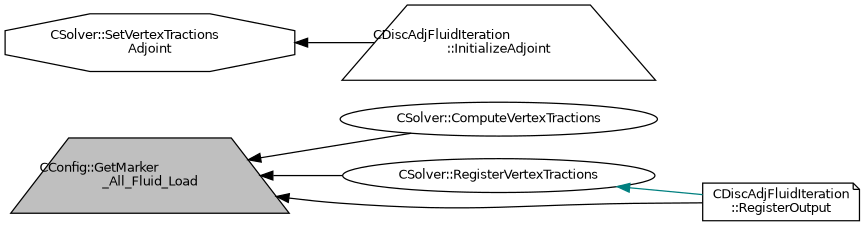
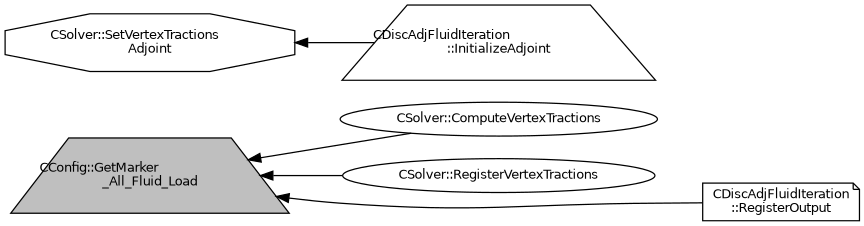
edge "CDiscAdjFluidIteration ::RegisterOutput" -> "CSolver::RegisterVertexTractions": removed
